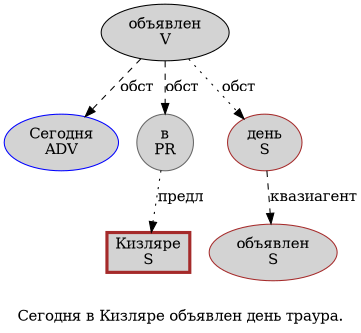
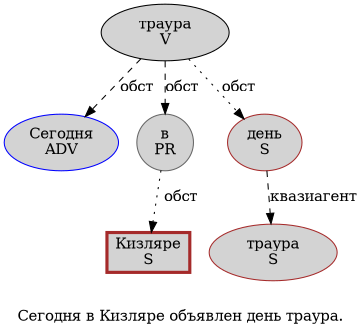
node "объявлен V": label "объявлен V" -> "траура V"
edge "в PR" -> "Кизляре S": label "предл" -> "обст"
node "объявлен S": label "объявлен S" -> "траура S"
